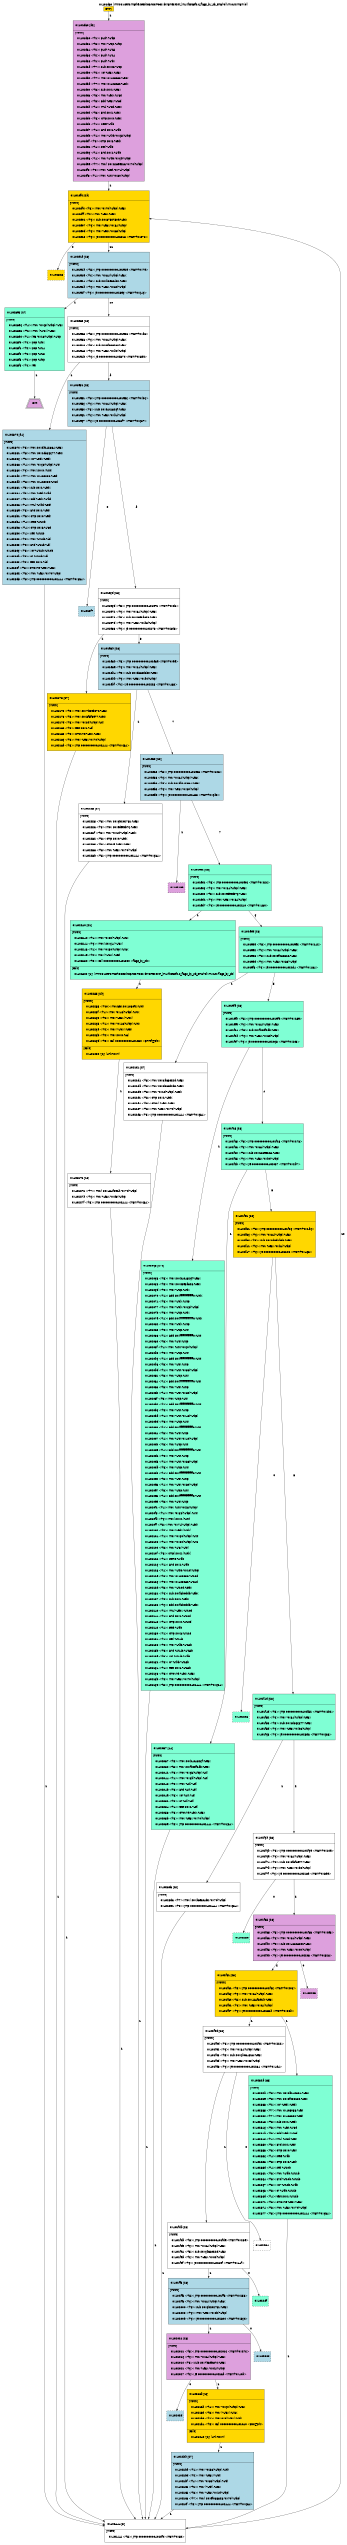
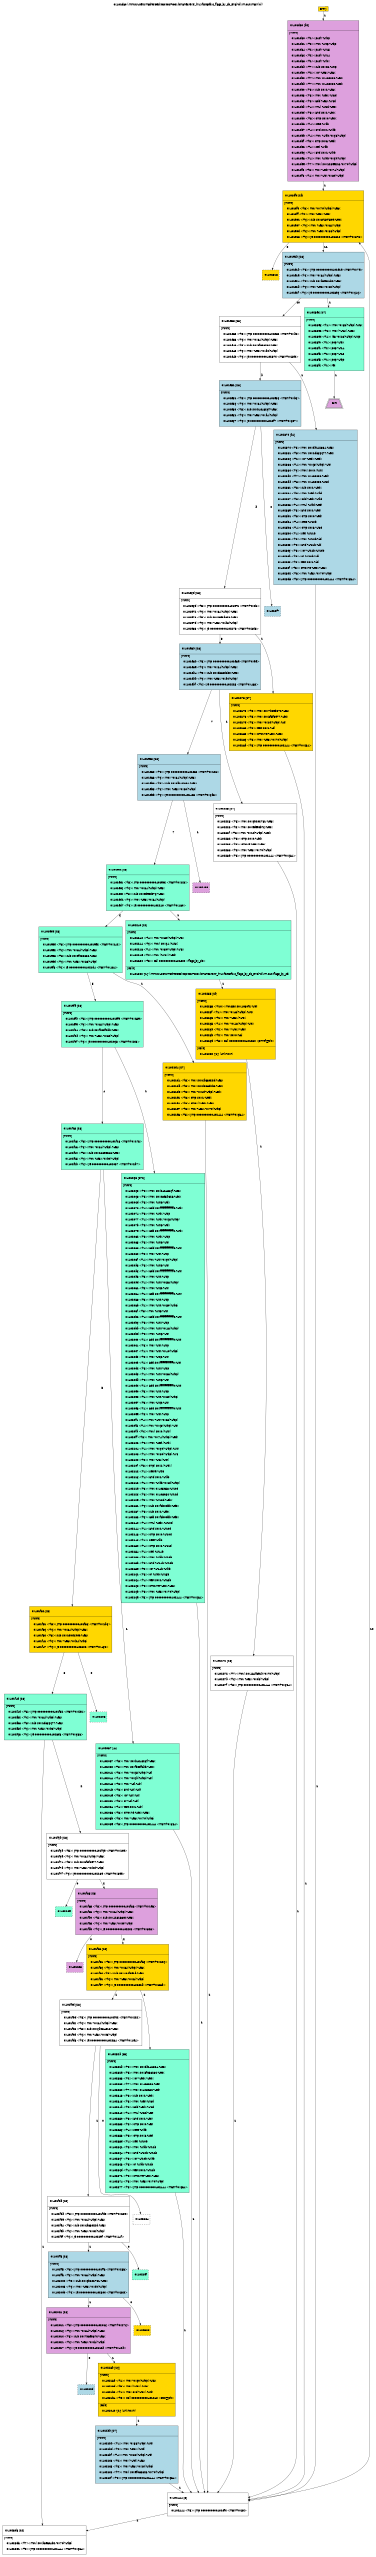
node "0x4021d4 [27]": fillcolor white -> gold
edge "0x4023da [12]" -> "0x402444 [5]": reversed
node "0x40230c": fillcolor lightblue -> gold
